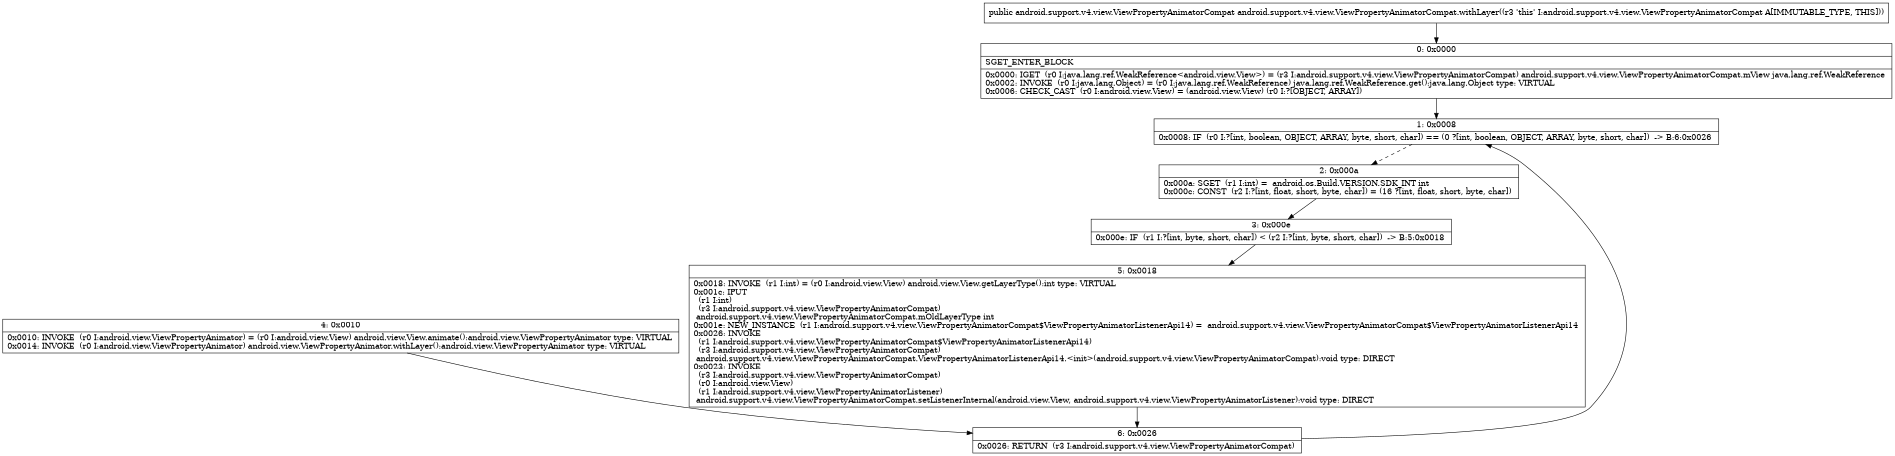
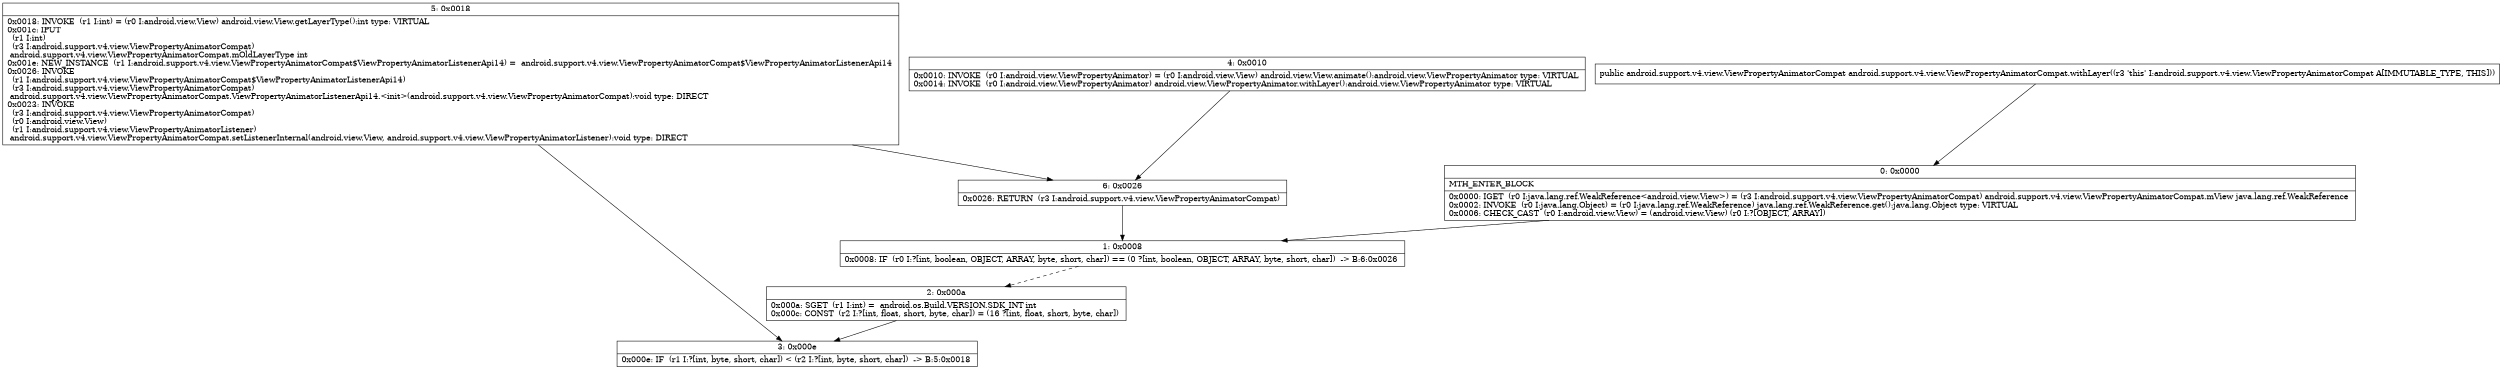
node "0: 0x0000": text "SGET_ENTER_BLOCK" -> "MTH_ENTER_BLOCK"
edge "3: 0x000e" -> "5: 0x0018": reversed
